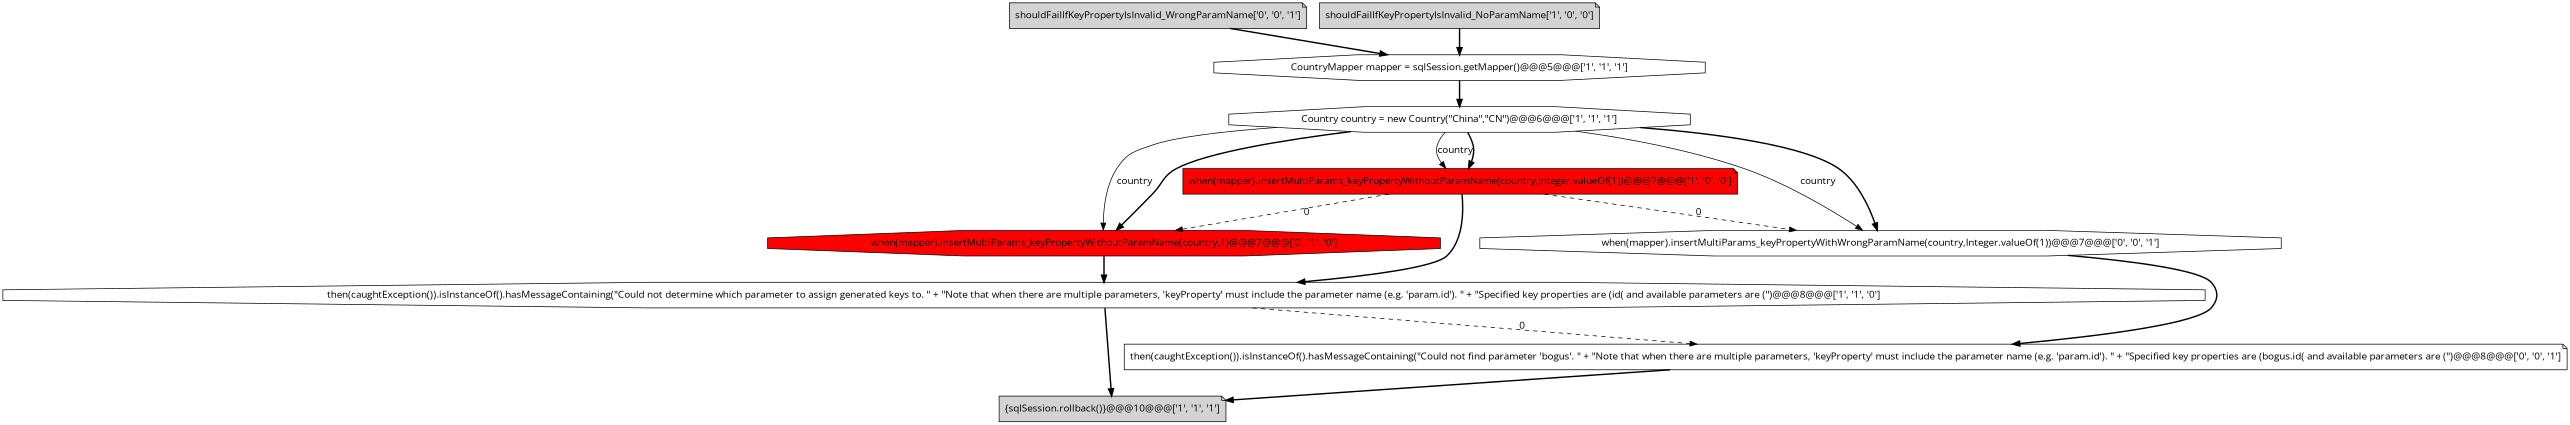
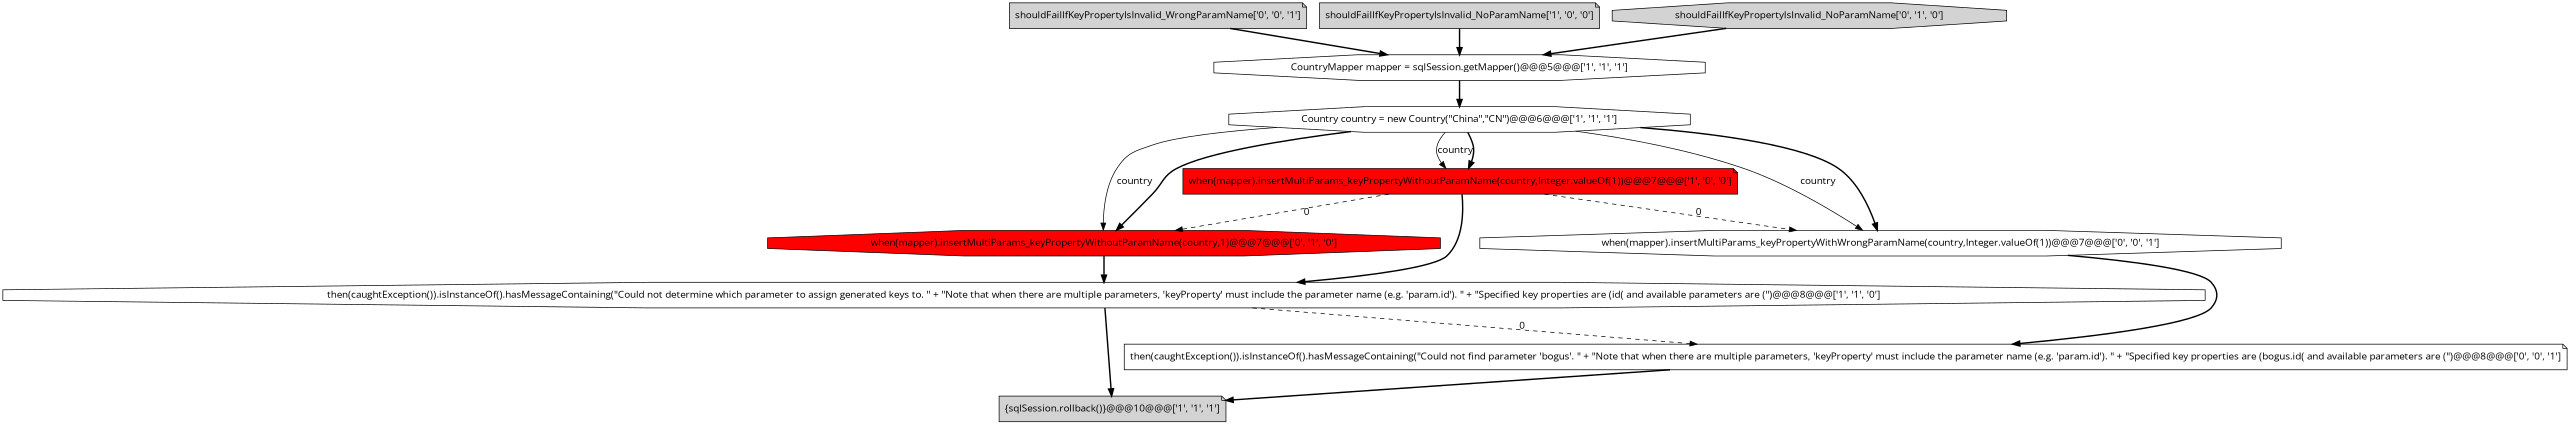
node "shouldFailIfKeyPropertyIsInvalid_NoParamName['0', '1', '0']": added
